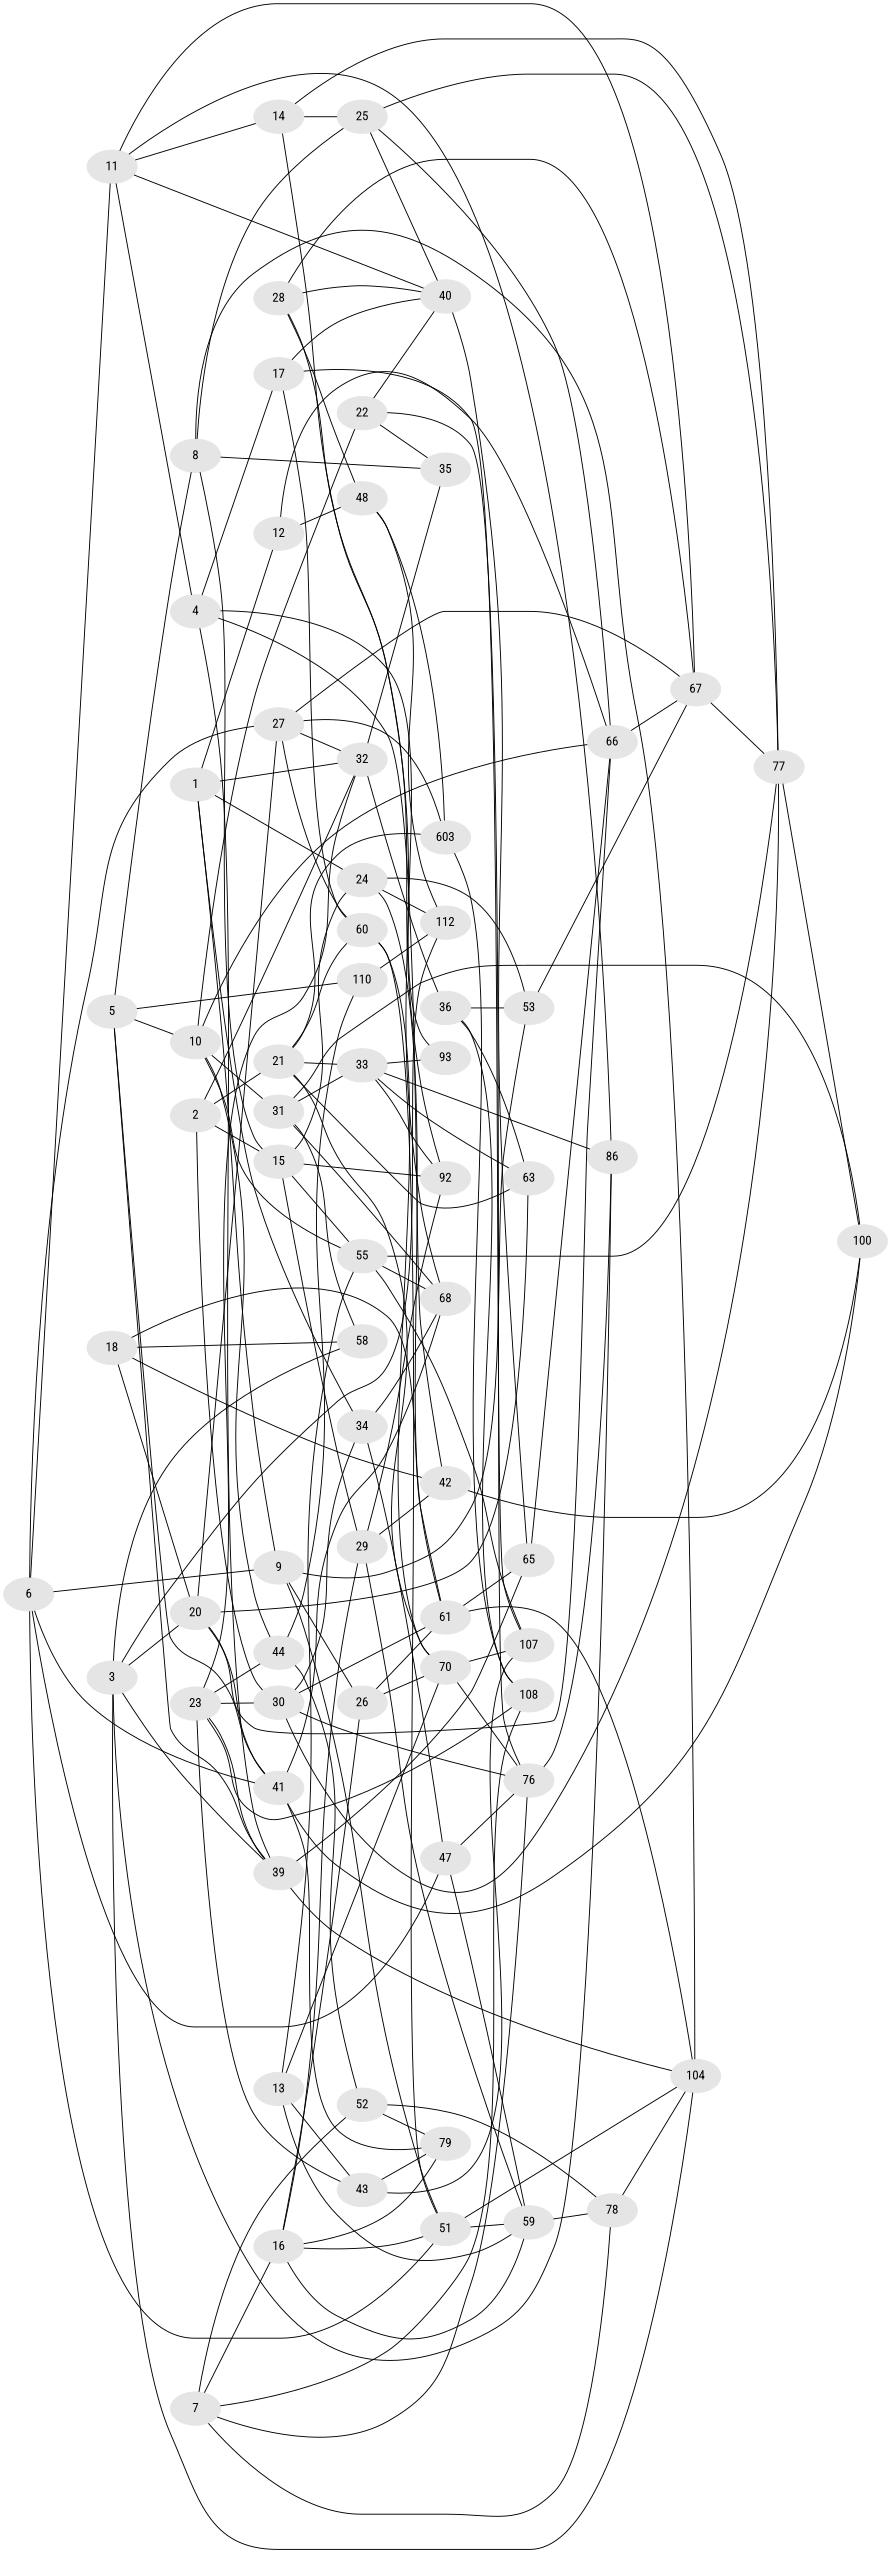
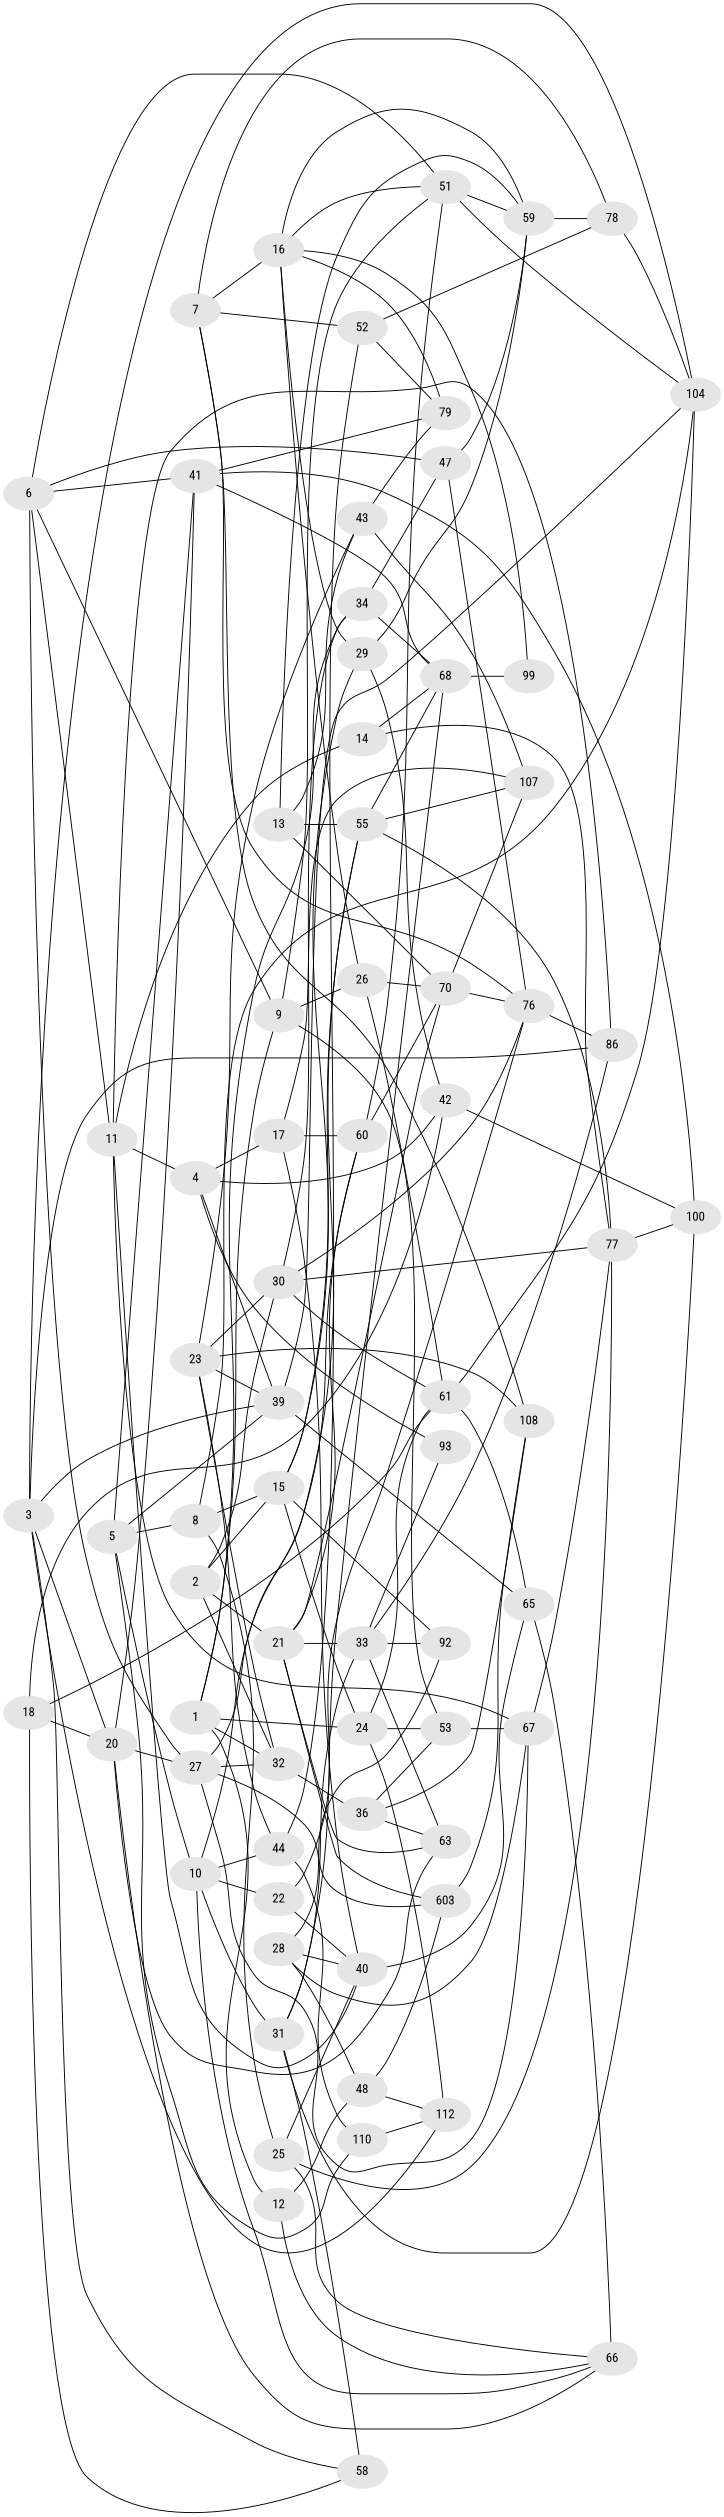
edge "14" -- "25": removed
node "35": removed
node "99": added
edge "67" -- "66": removed
edge "92" -- "29": removed
